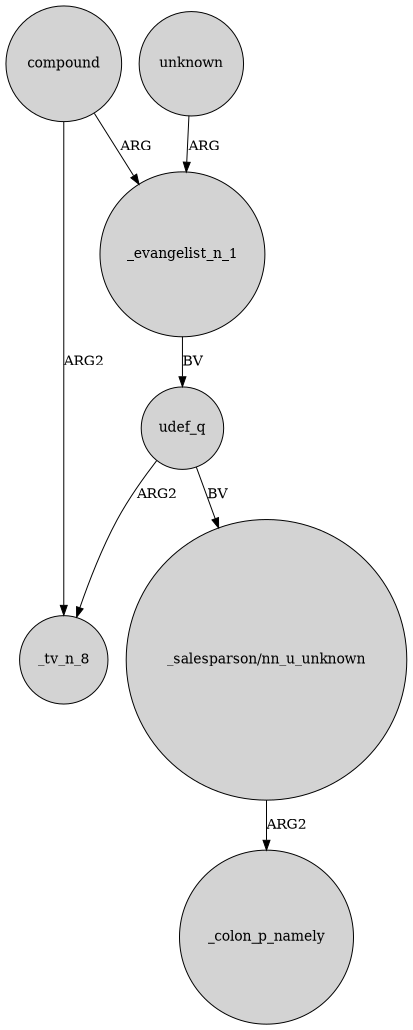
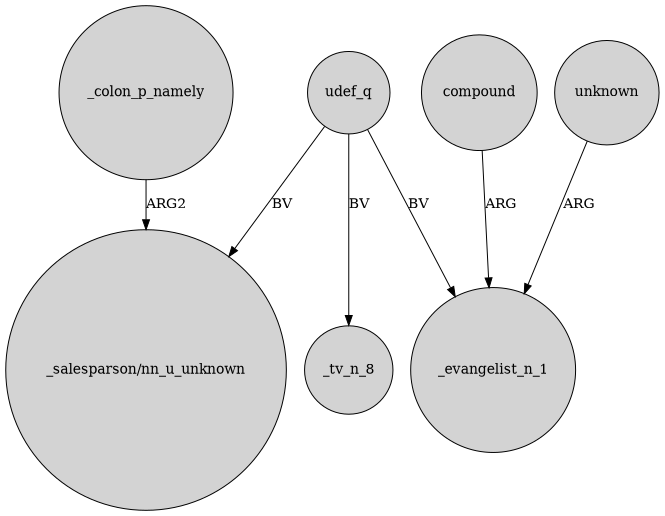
edge "_evangelist_n_1" -> "udef_q": reversed
edge "compound" -> "_tv_n_8": removed, label "ARG2"
edge "udef_q" -> "_tv_n_8": label "ARG2" -> "BV"
edge "_salesparson/nn_u_unknown" -> "_colon_p_namely": reversed
